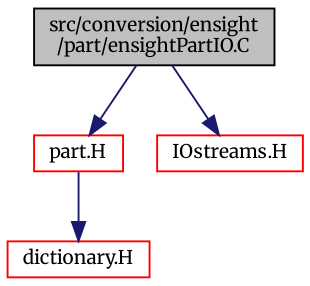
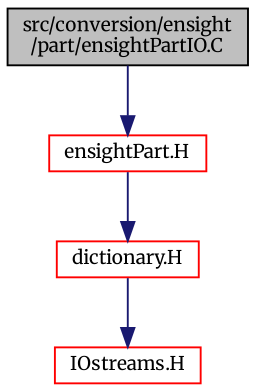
edge "src/conversion/ensight /part/ensightPartIO.C" -> "IOstreams.H": now "dictionary.H" -> "IOstreams.H"
node "part.H": label "part.H" -> "ensightPart.H"
